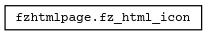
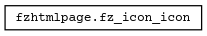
node "fzhtmlpage.fz_html_icon": label "fzhtmlpage.fz_html_icon" -> "fzhtmlpage.fz_icon_icon"
